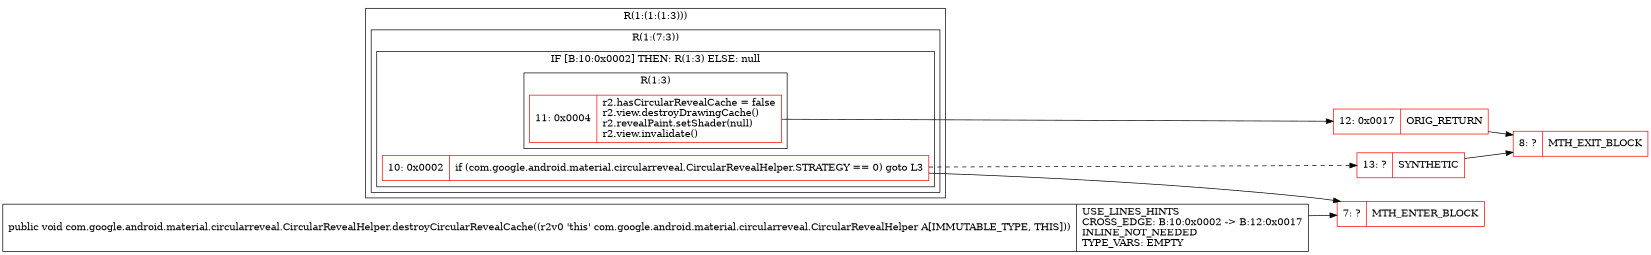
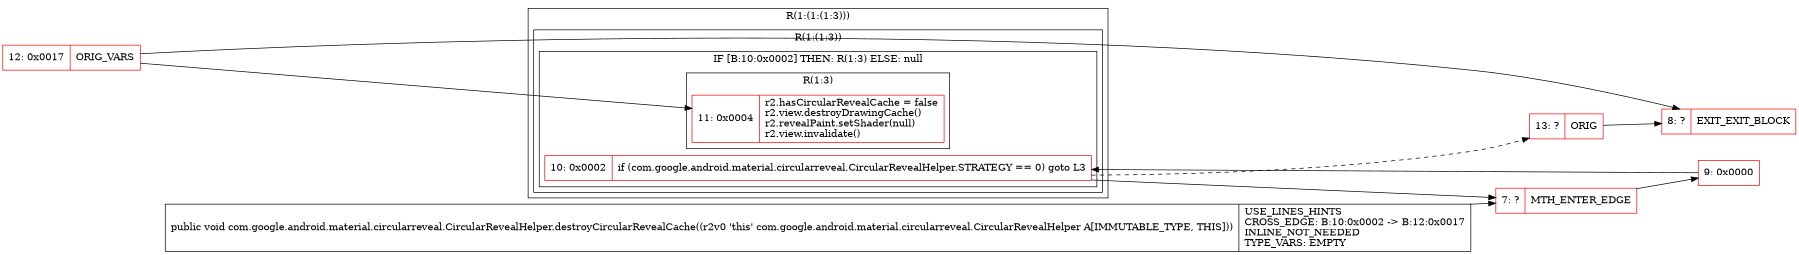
cluster "R(1:(7:3))": label "R(1:(7:3))" -> "R(1:(1:3))"
edge "11: 0x0004" -> "12: 0x0017": reversed
node "12: 0x0017": text "ORIG_RETURN" -> "ORIG_VARS"
node "8: ?": text "MTH_EXIT_BLOCK" -> "EXIT_EXIT_BLOCK"
node "13: ?": text "SYNTHETIC" -> "ORIG"
node "9: 0x0000": added
node "7: ?": text "MTH_ENTER_BLOCK" -> "MTH_ENTER_EDGE"
